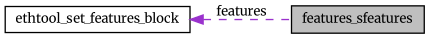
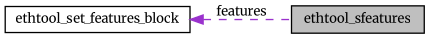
node "features_sfeatures": label "features_sfeatures" -> "ethtool_sfeatures"
